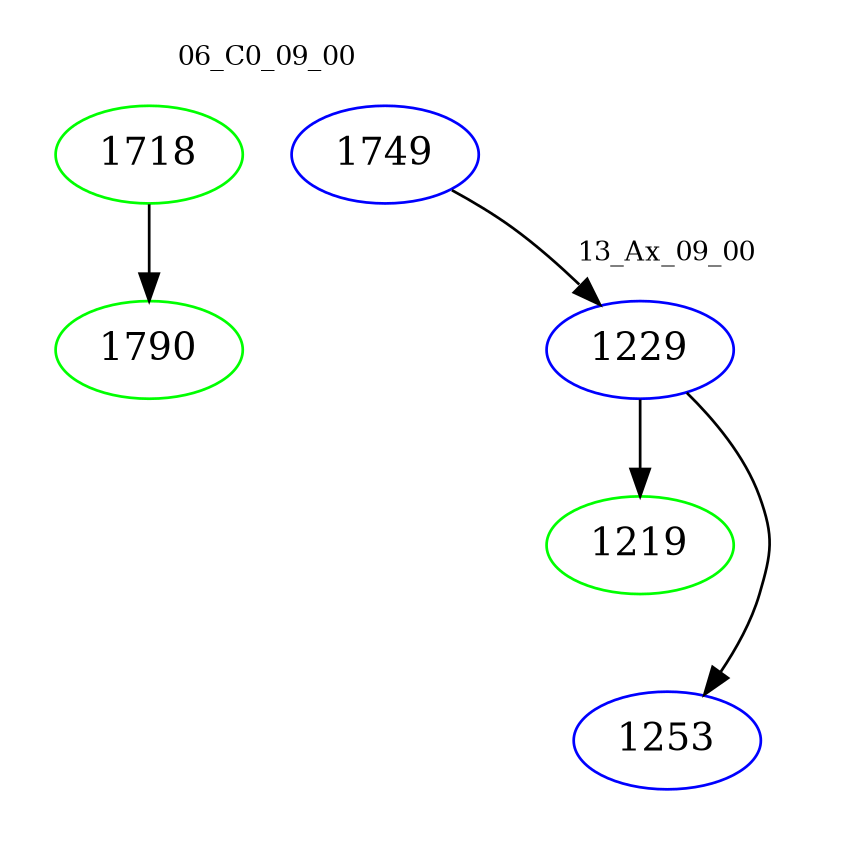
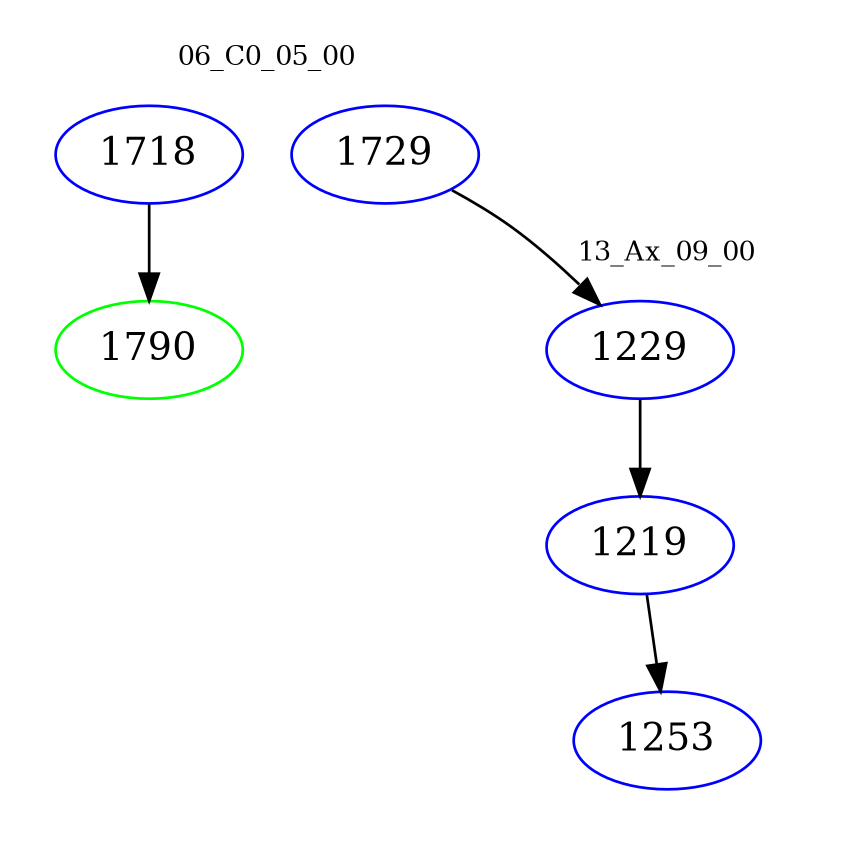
cluster "06_C0_09_00": label "06_C0_09_00" -> "06_C0_05_00"
node "1718": color green -> blue
node "1749": label "1749" -> "1729"
edge "1229" -> "1253": now "1219" -> "1253"
node "1219": color green -> blue
